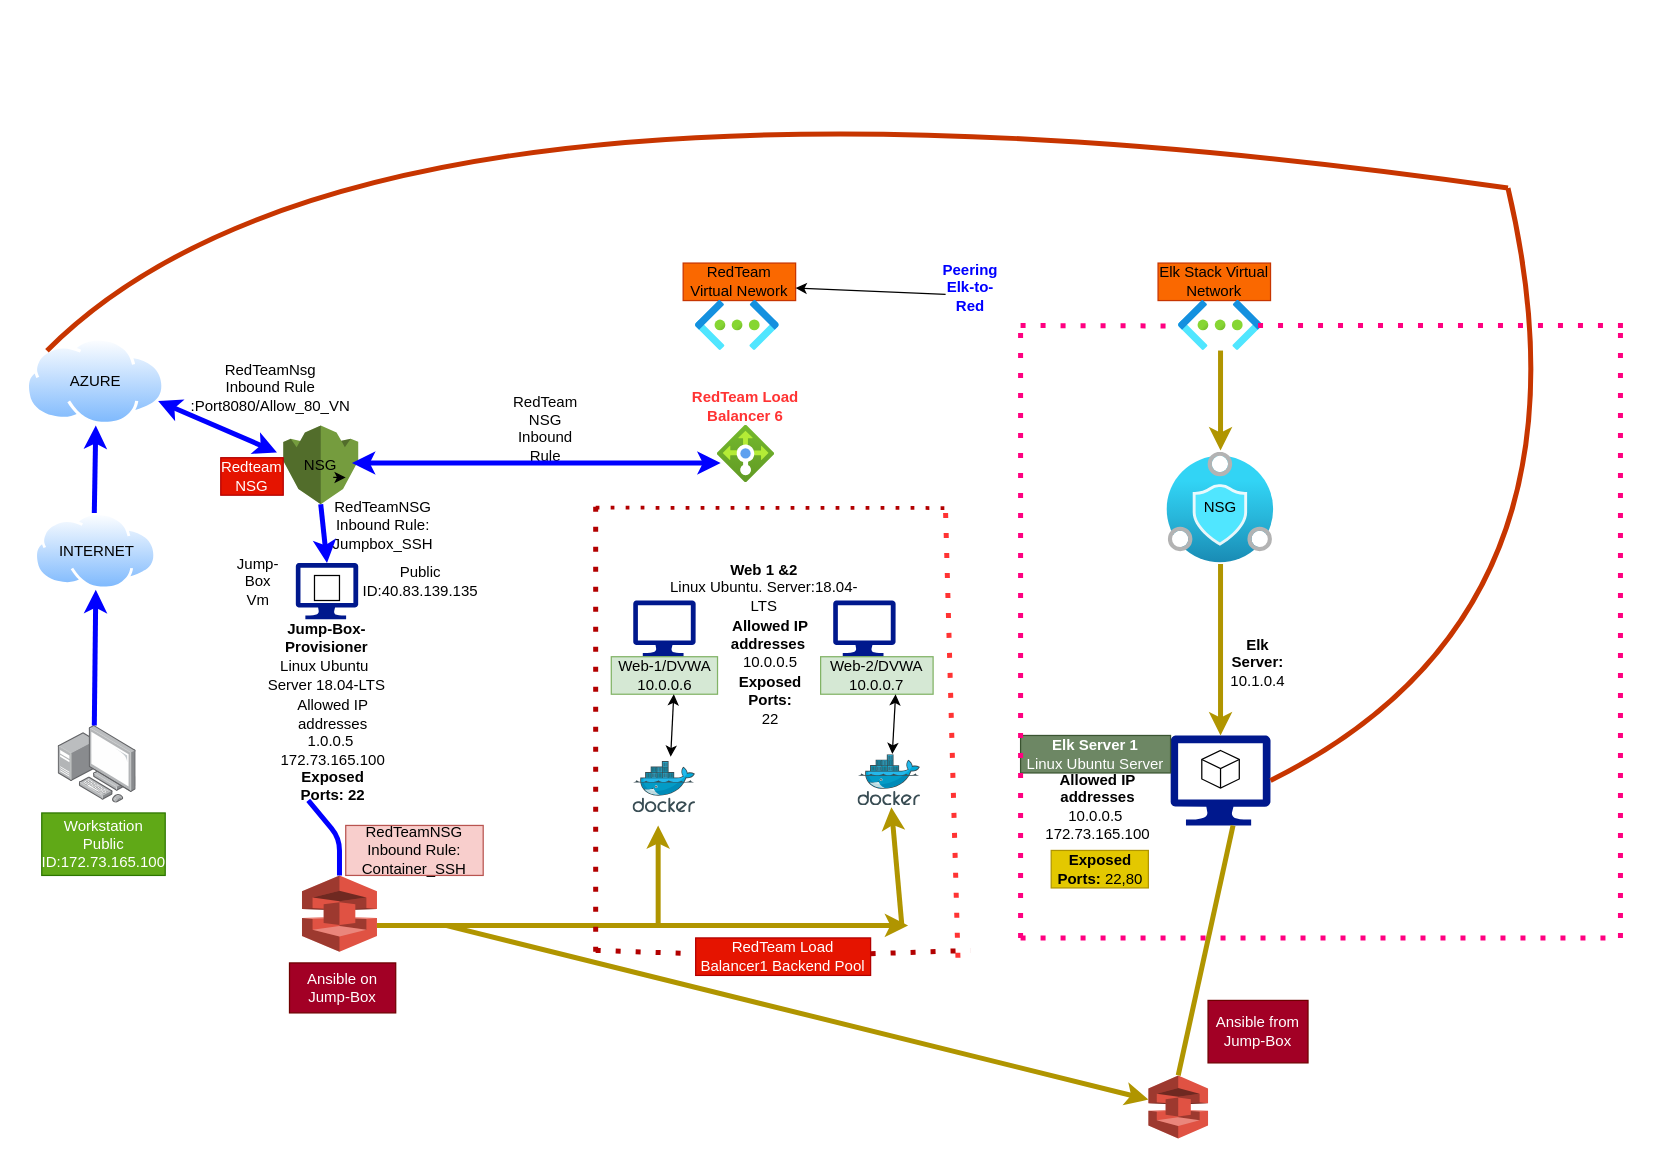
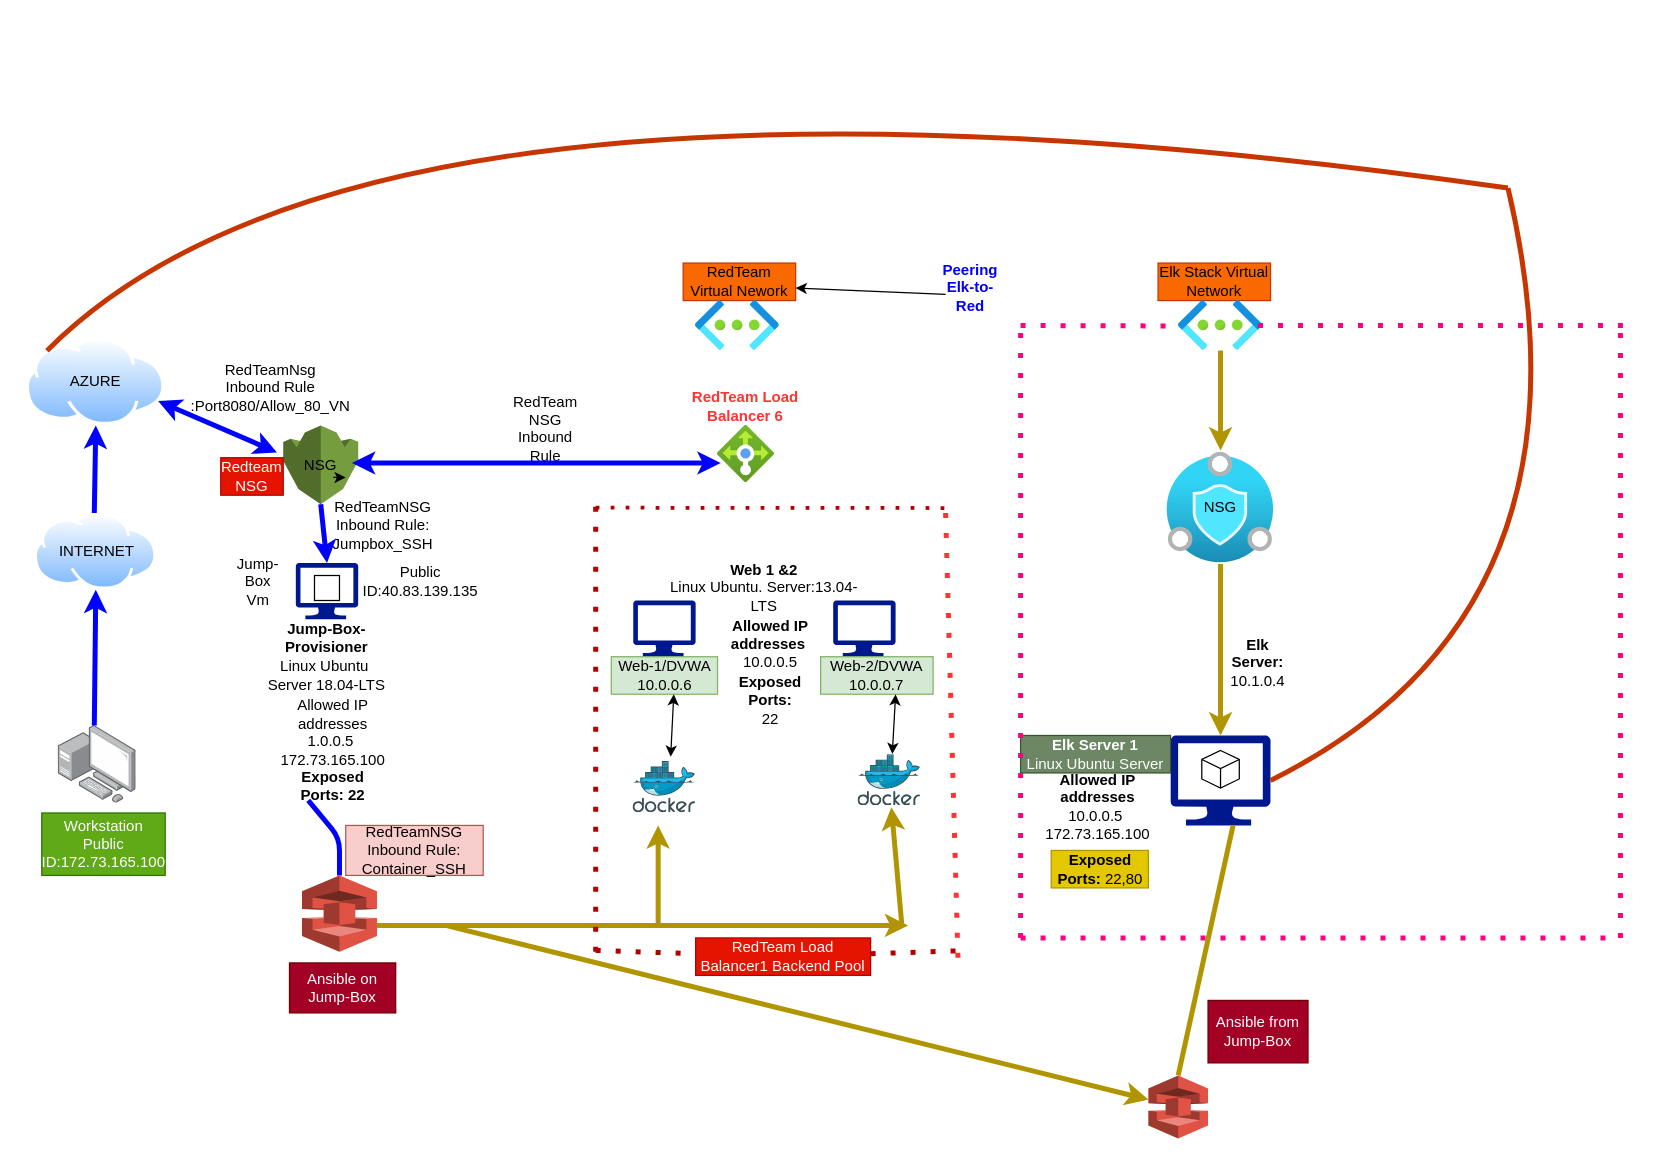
node "Web 1 &2 Linux Ubuntu. Server:18.04-LTS": label "Web 1 &2 Linux Ubuntu. Server:18.04-LTS" -> "Web 1 &2 Linux Ubuntu. Server:13.04-LTS"
